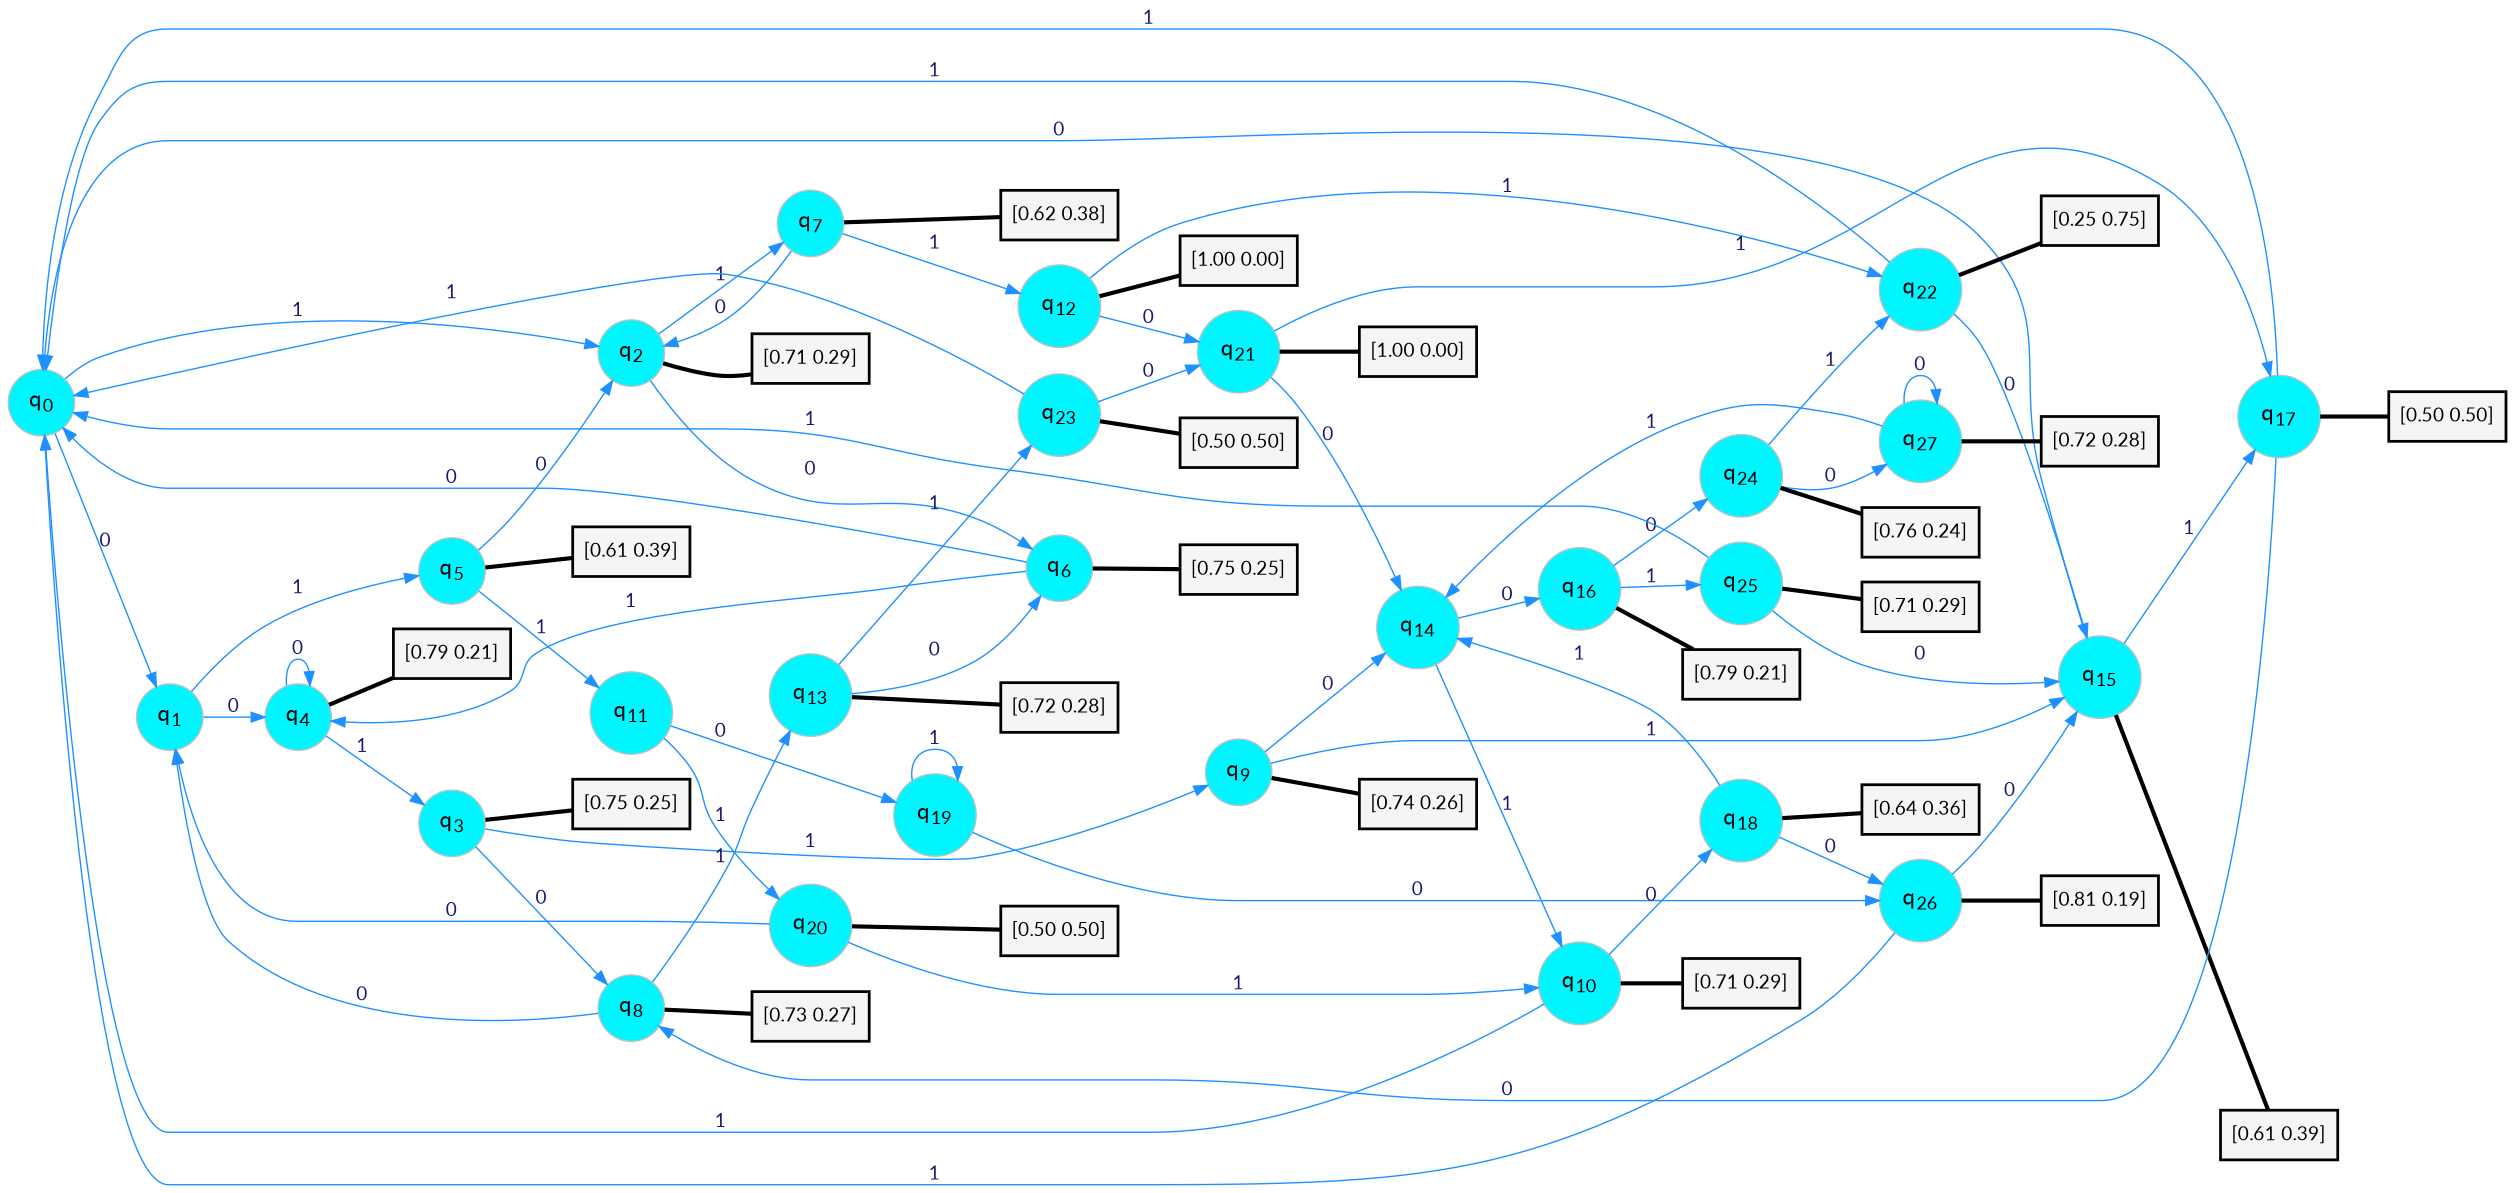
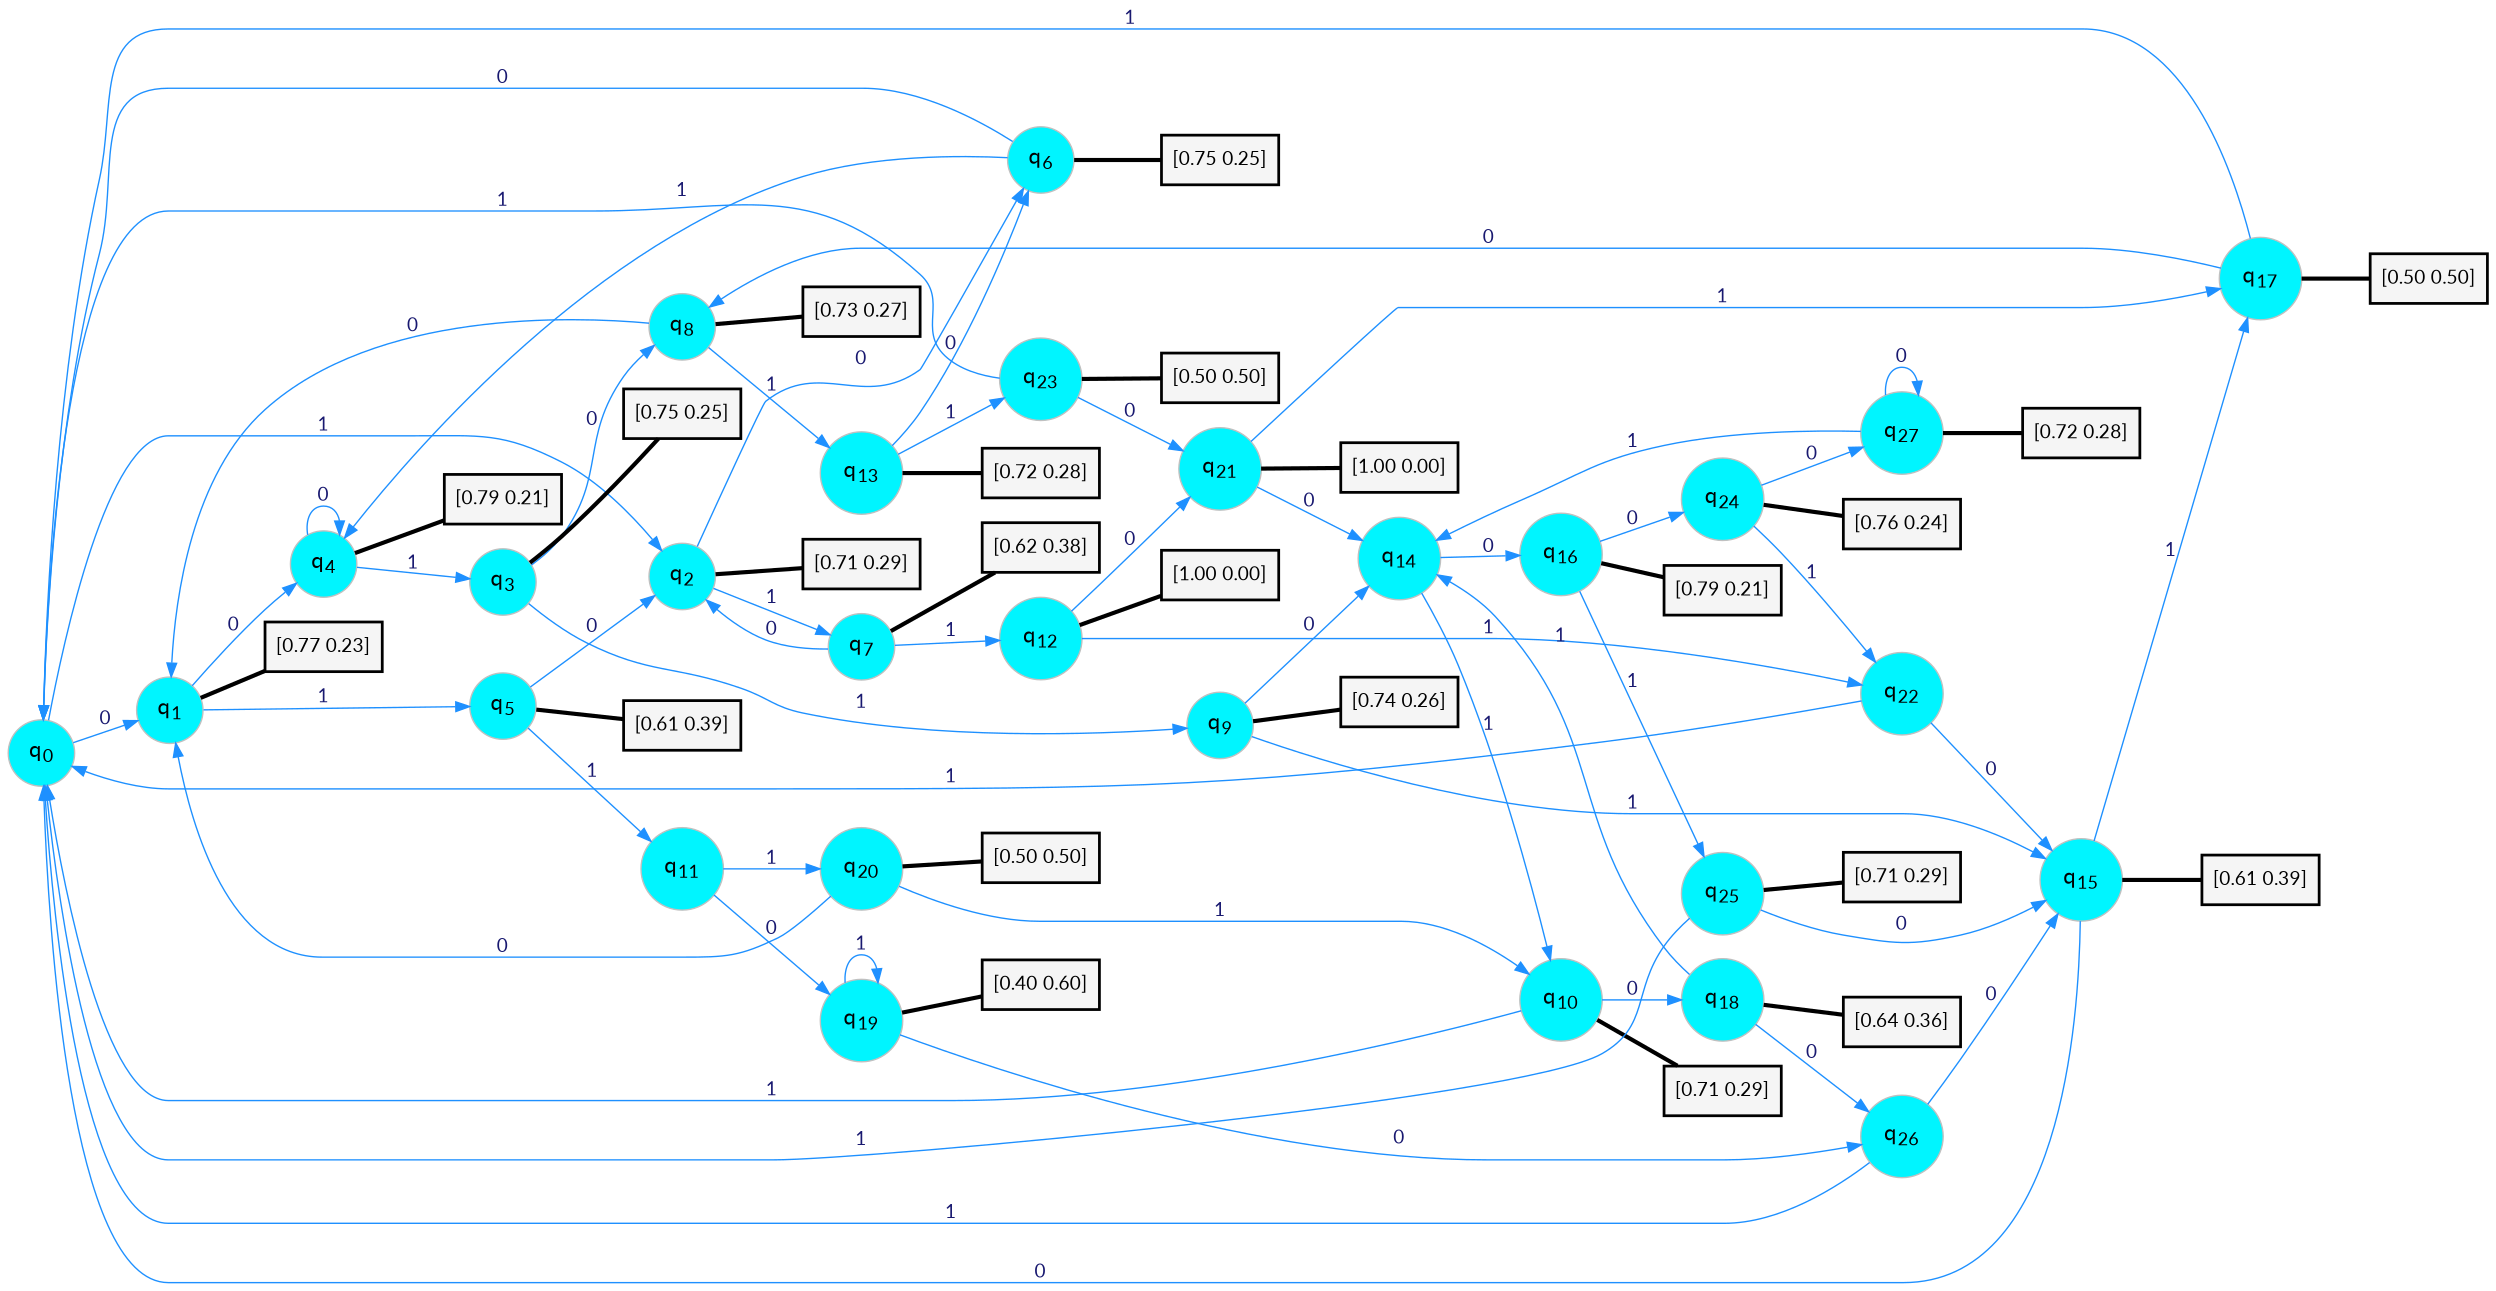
node "[0.25 0.75]": removed
node "[0.77 0.23]": added
node "[0.81 0.19]": removed
node "[0.40 0.60]": added
